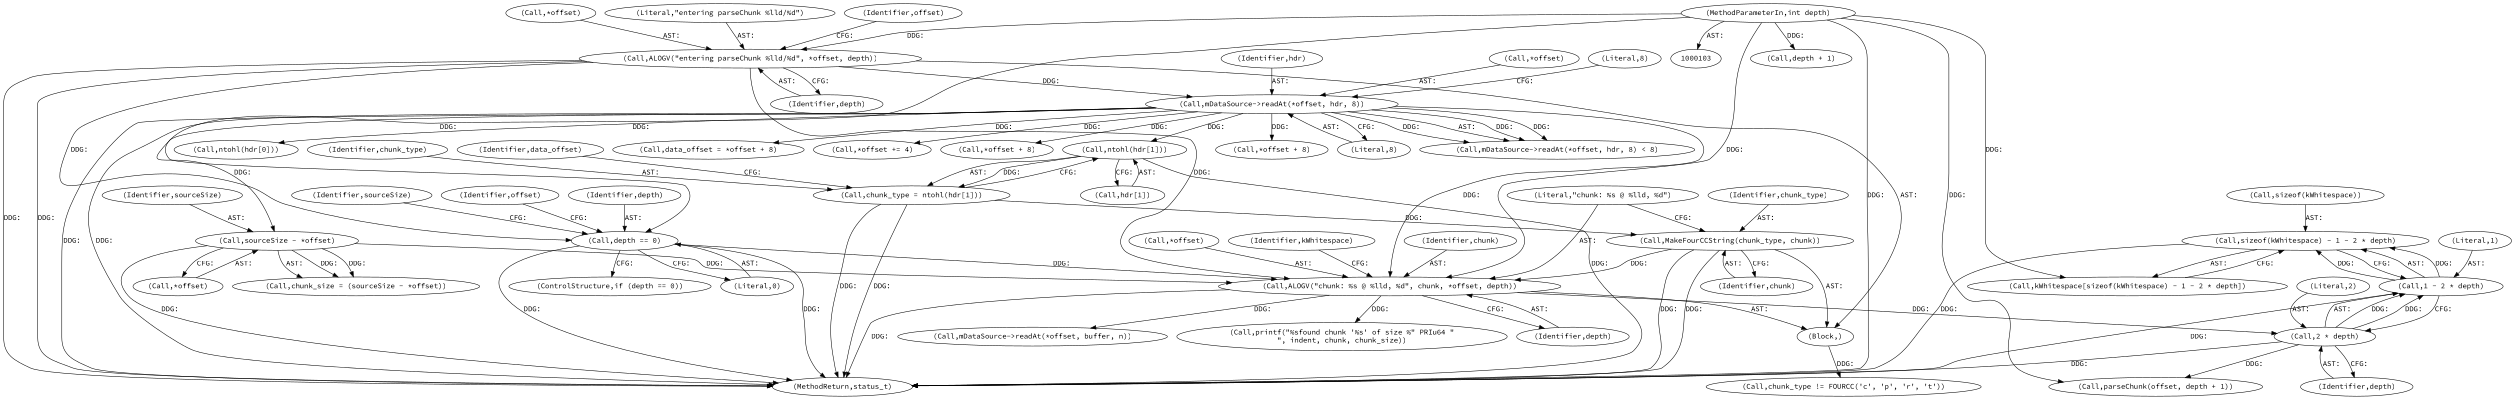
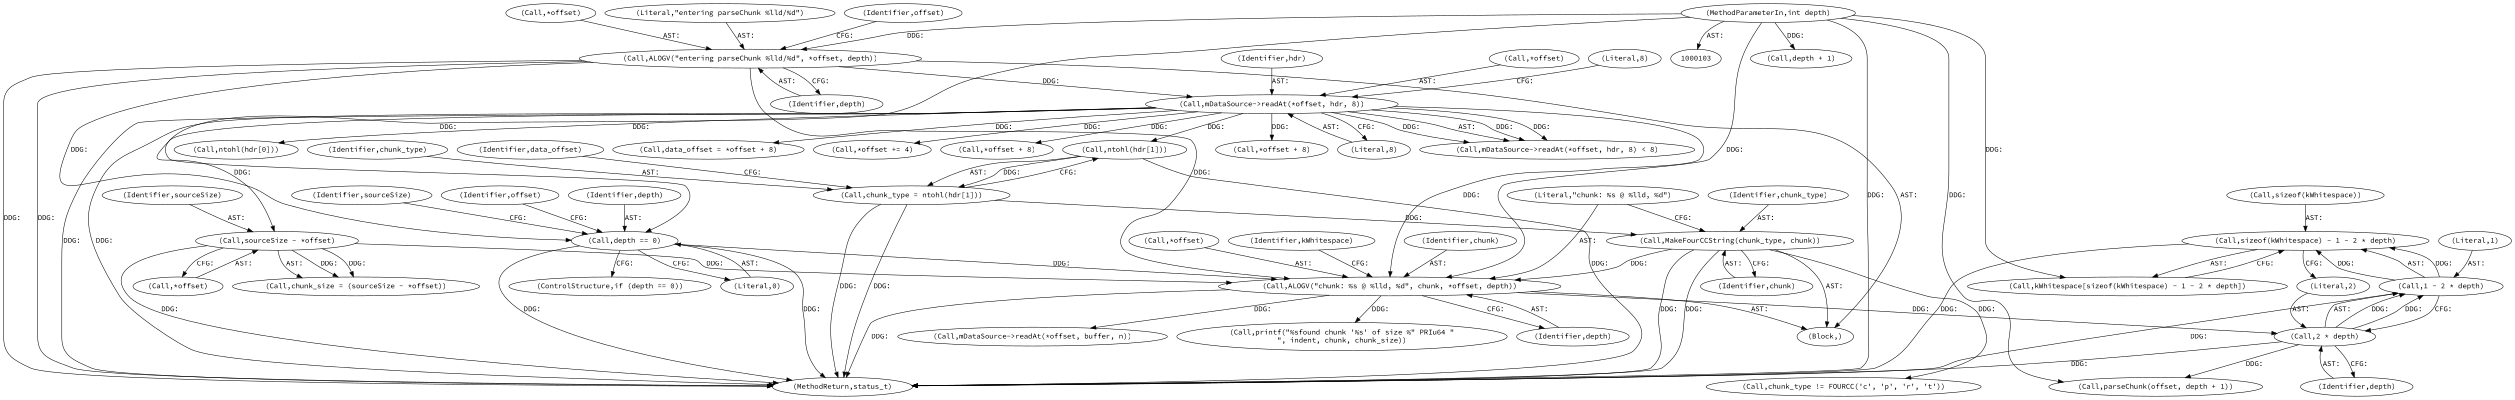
node "(Call,hdr[1])": removed
edge "(Call,sizeof(kWhitespace) - 1 - 2 * depth)" -> "(Call,1 - 2 * depth)": now "(Call,sizeof(kWhitespace) - 1 - 2 * depth)" -> "(Literal,2)"
edge "(Block,)" -> "(Call,chunk_type != FOURCC('c', 'p', 'r', 't'))": now "(Call,MakeFourCCString(chunk_type, chunk))" -> "(Call,chunk_type != FOURCC('c', 'p', 'r', 't'))"
